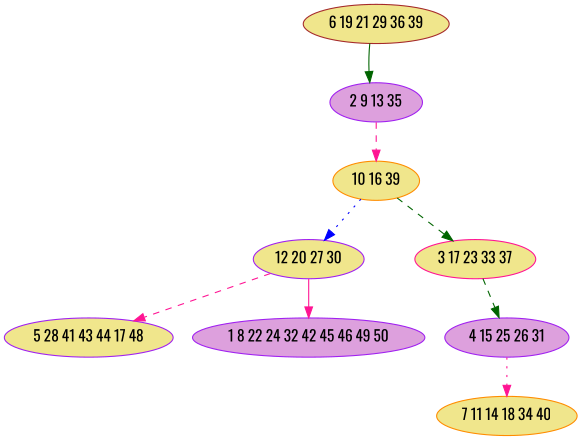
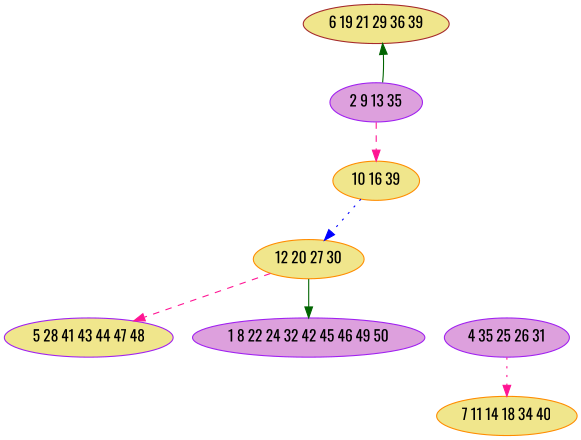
edge "6 19 21 29 36 39" -> "2 9 13 35": reversed
node "12 20 27 30": color purple -> darkorange
node "3 17 23 33 37": removed
edge "12 20 27 30" -> "1 8 22 24 32 42 45 46 49 50": color deeppink -> darkgreen
node "5 28 41 43 44 17 48": label "5 28 41 43 44 17 48" -> "5 28 41 43 44 47 48"
node "4 15 25 26 31": label "4 15 25 26 31" -> "4 35 25 26 31"
